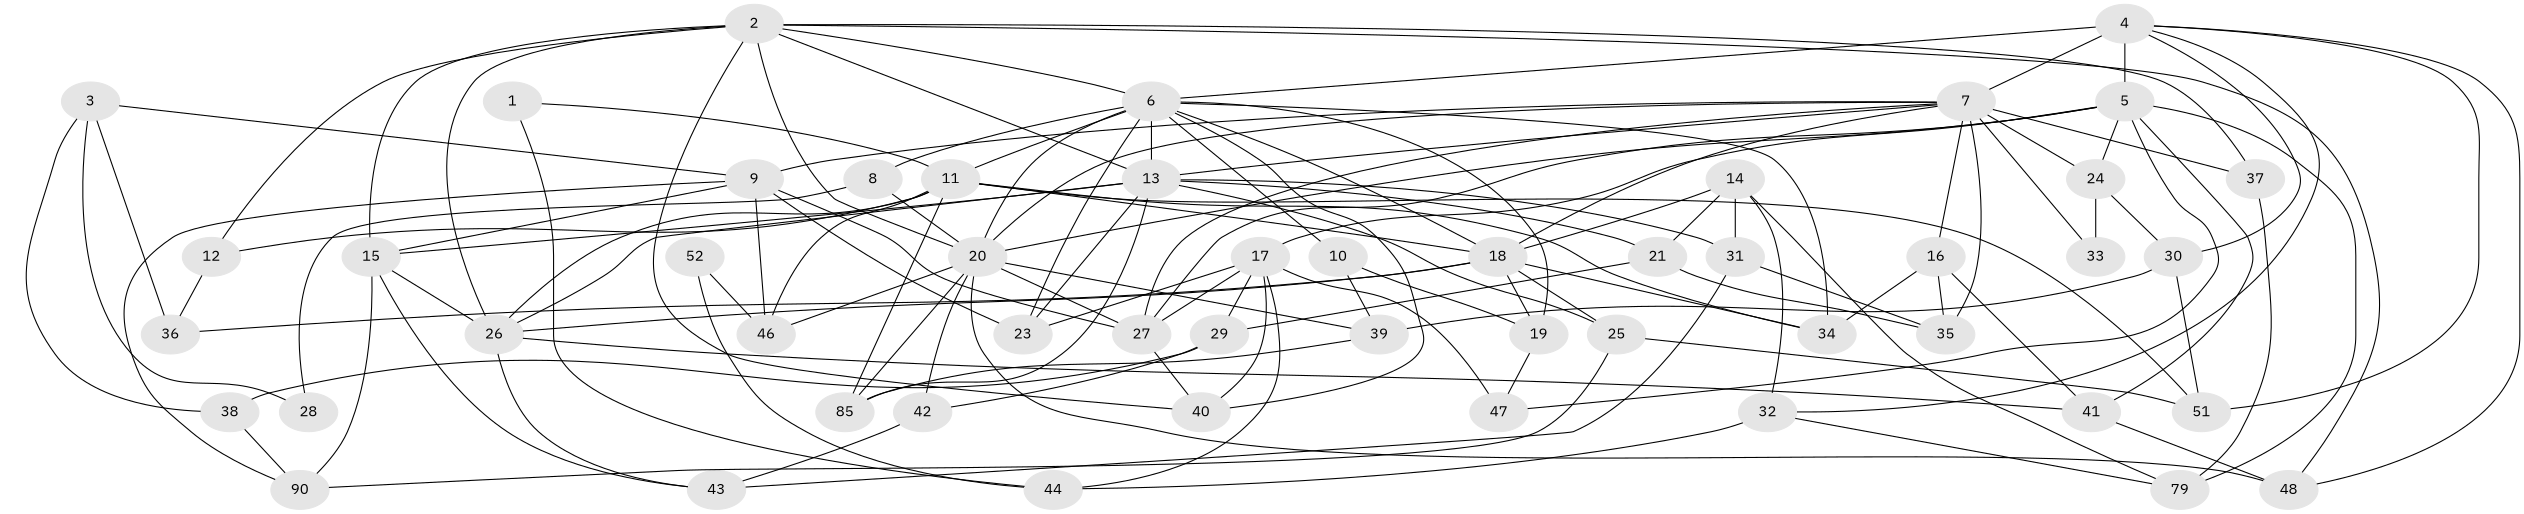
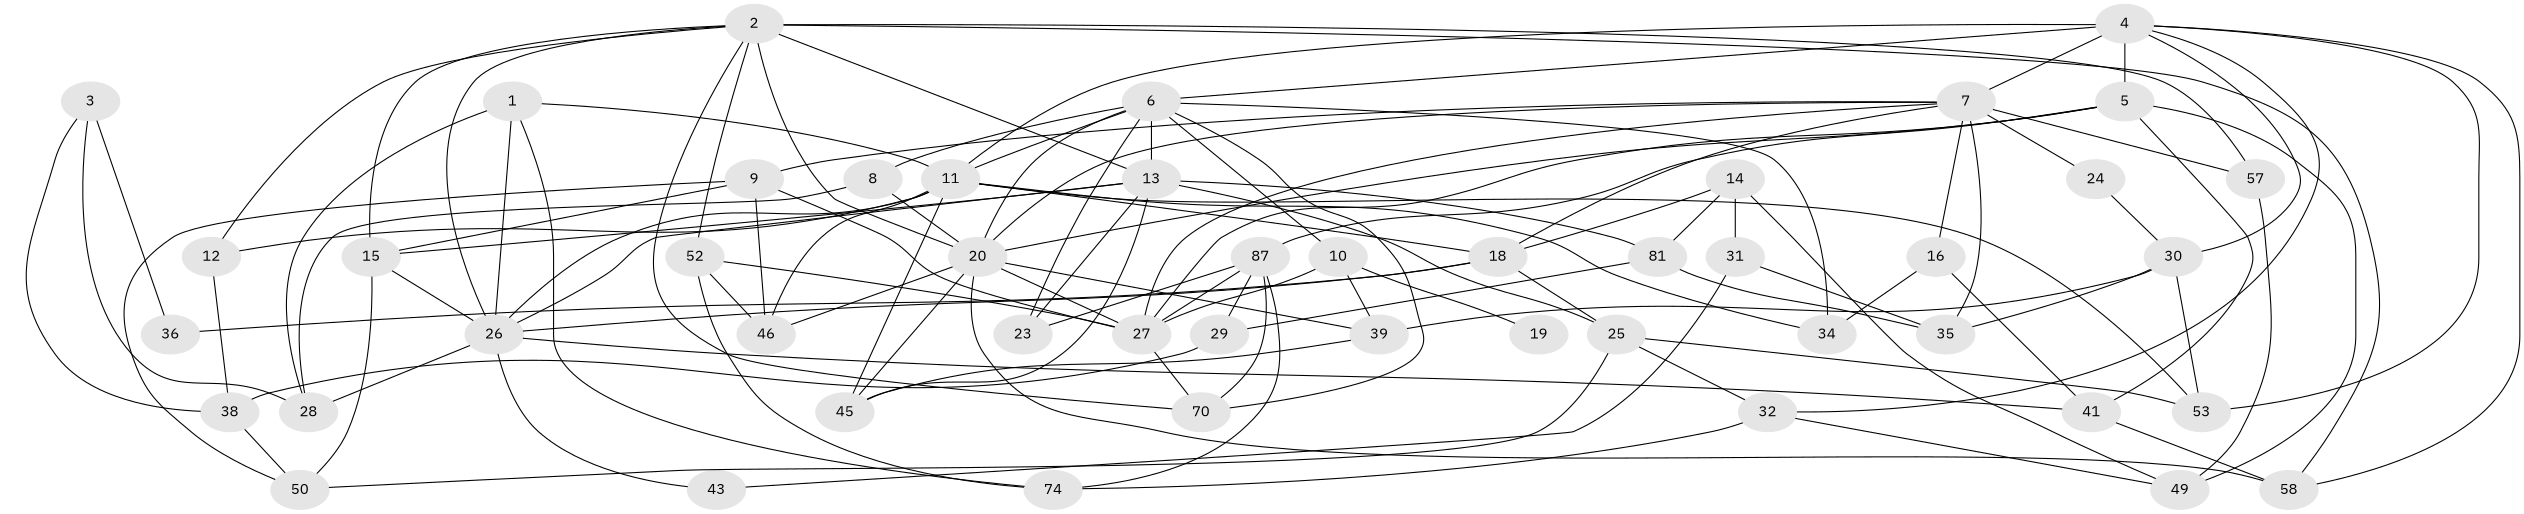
edge "4" -- "11": added
edge "2" -- "6": now "2" -- "52"
edge "5" -- "24": removed
edge "6" -- "19": removed
edge "3" -- "9": removed
edge "7" -- "13": removed
edge "6" -- "18": removed
node "37": label "37" -> "57"
edge "13" -- "31": removed
edge "1" -- "28": added
edge "1" -- "26": added
node "17": label "17" -> "87"
node "21": label "21" -> "81"
node "33": removed
edge "9" -- "23": removed
edge "18" -- "34": removed
edge "52" -- "27": added
edge "14" -- "32": now "25" -- "32"
edge "12" -- "36": now "12" -- "38"
edge "16" -- "35": now "30" -- "35"
edge "18" -- "19": removed
edge "10" -- "27": added
edge "26" -- "28": added
node "85": label "85" -> "45"
node "42": removed
node "40": label "40" -> "70"
node "47": removed
node "51": label "51" -> "53"
edge "15" -- "43": removed
node "90": label "90" -> "50"
node "44": label "44" -> "74"
node "79": label "79" -> "49"
node "48": label "48" -> "58"
